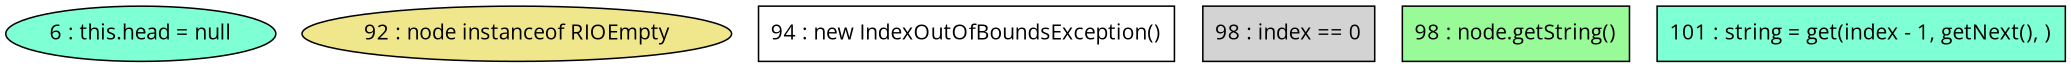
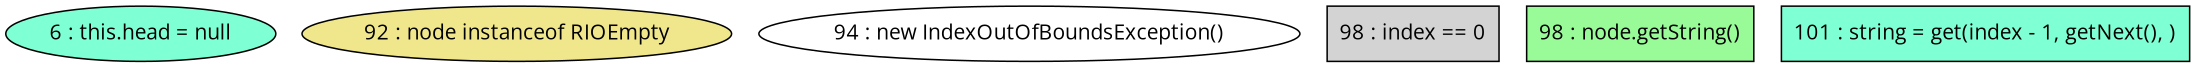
node "94 : new IndexOutOfBoundsException()": shape box -> ellipse
